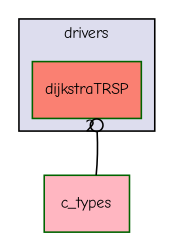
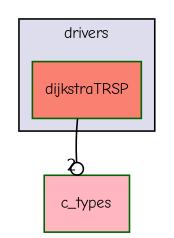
edge "c_types" -> "dijkstraTRSP": reversed
